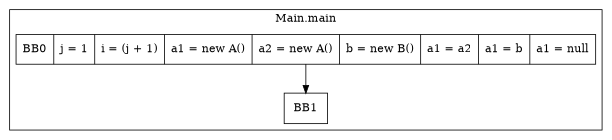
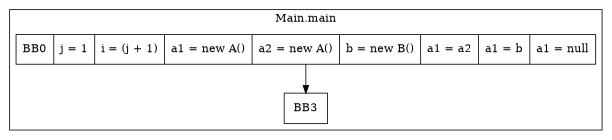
node "BB1": label "BB1" -> "BB3"
